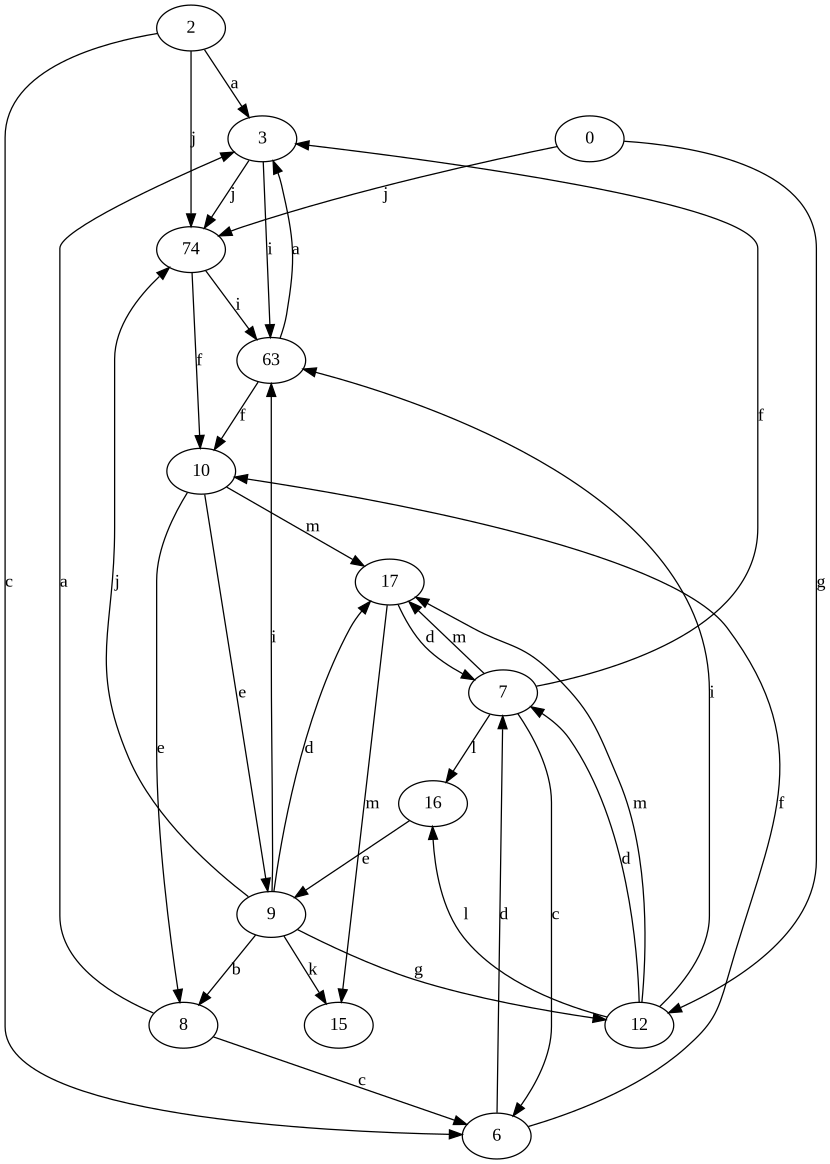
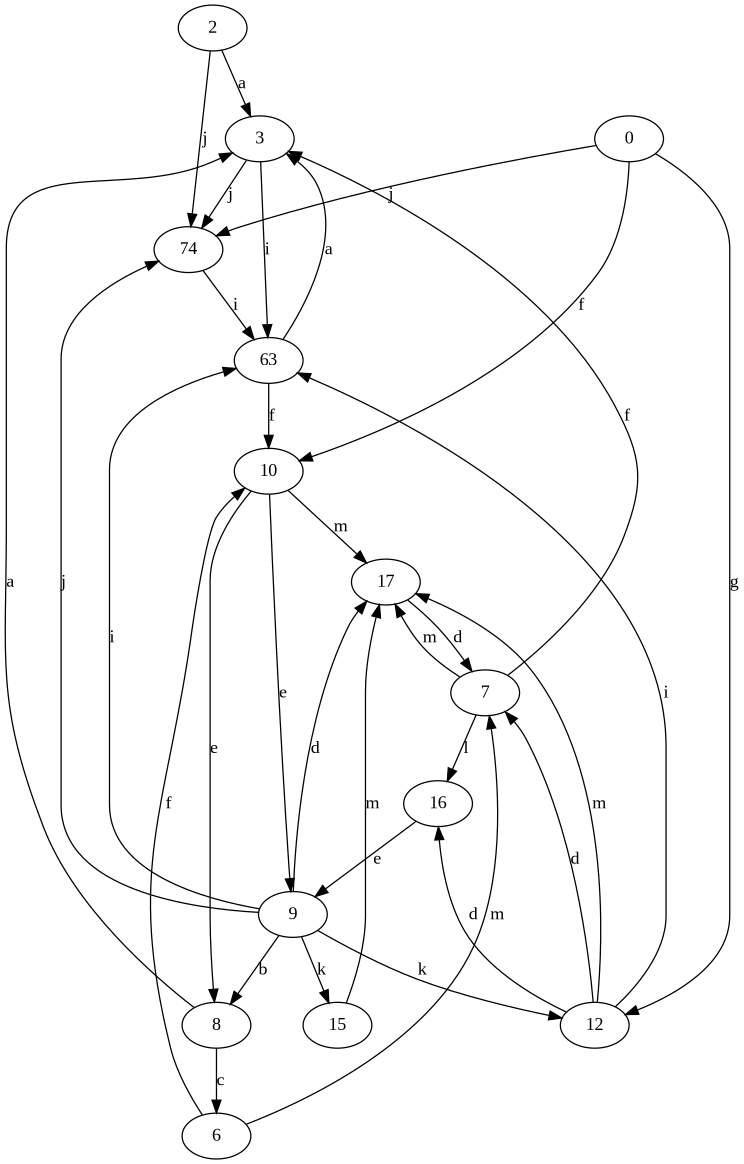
edge "74" -> "10": now "0" -> "10"
edge "2" -> "6": removed, label "c"
edge "17" -> "15": reversed
edge "7" -> "6": removed, label "c"
edge "12" -> "16": label "l" -> "d"
edge "6" -> "7": label "d" -> "m"
edge "9" -> "12": label "g" -> "k"
